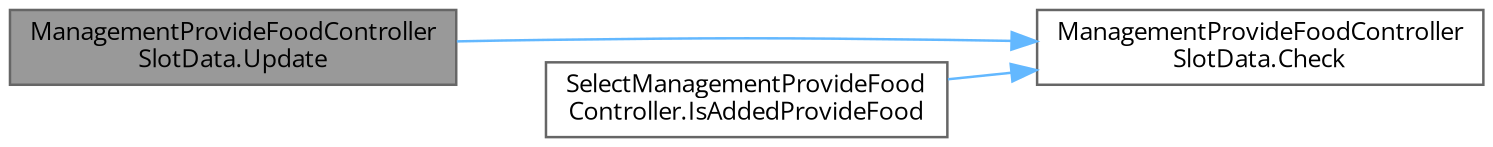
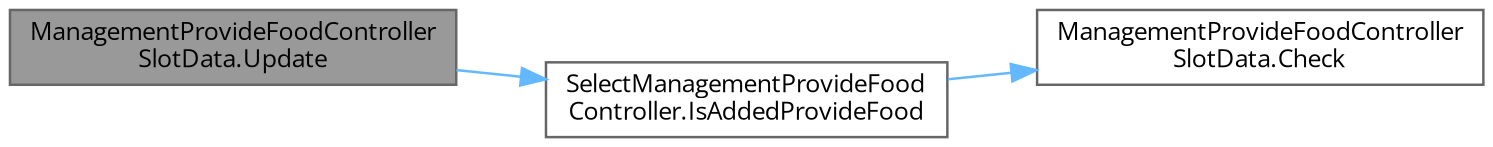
edge "ManagementProvideFoodController SlotData.Update" -> "ManagementProvideFoodController SlotData.Check": now "ManagementProvideFoodController SlotData.Update" -> "SelectManagementProvideFood Controller.IsAddedProvideFood"
